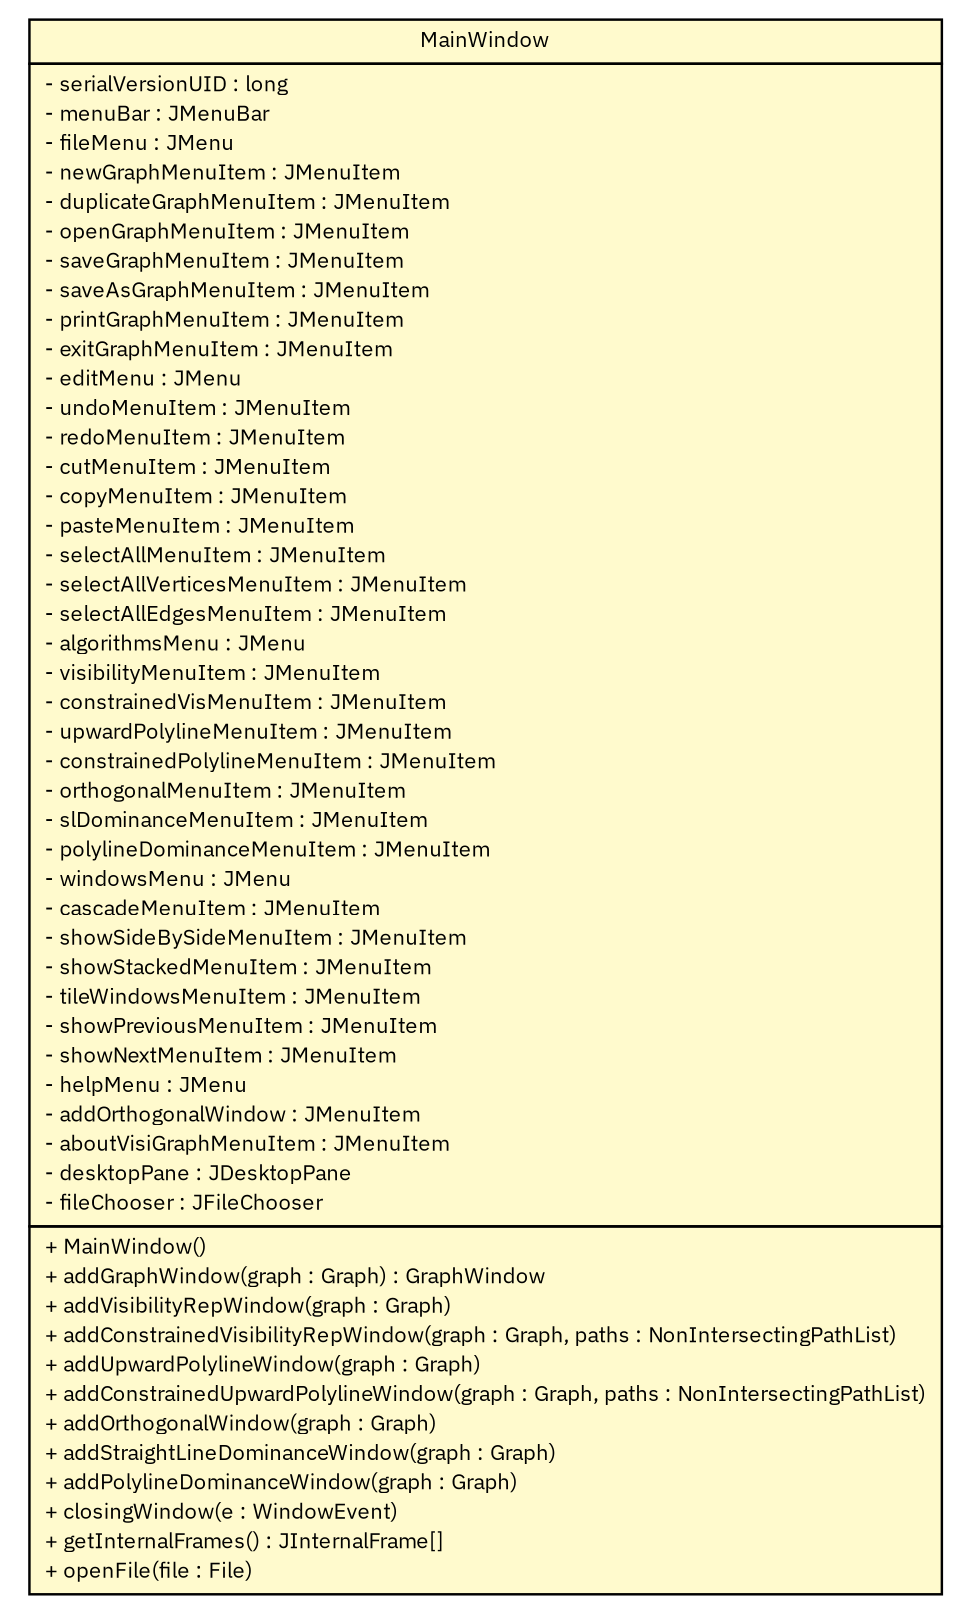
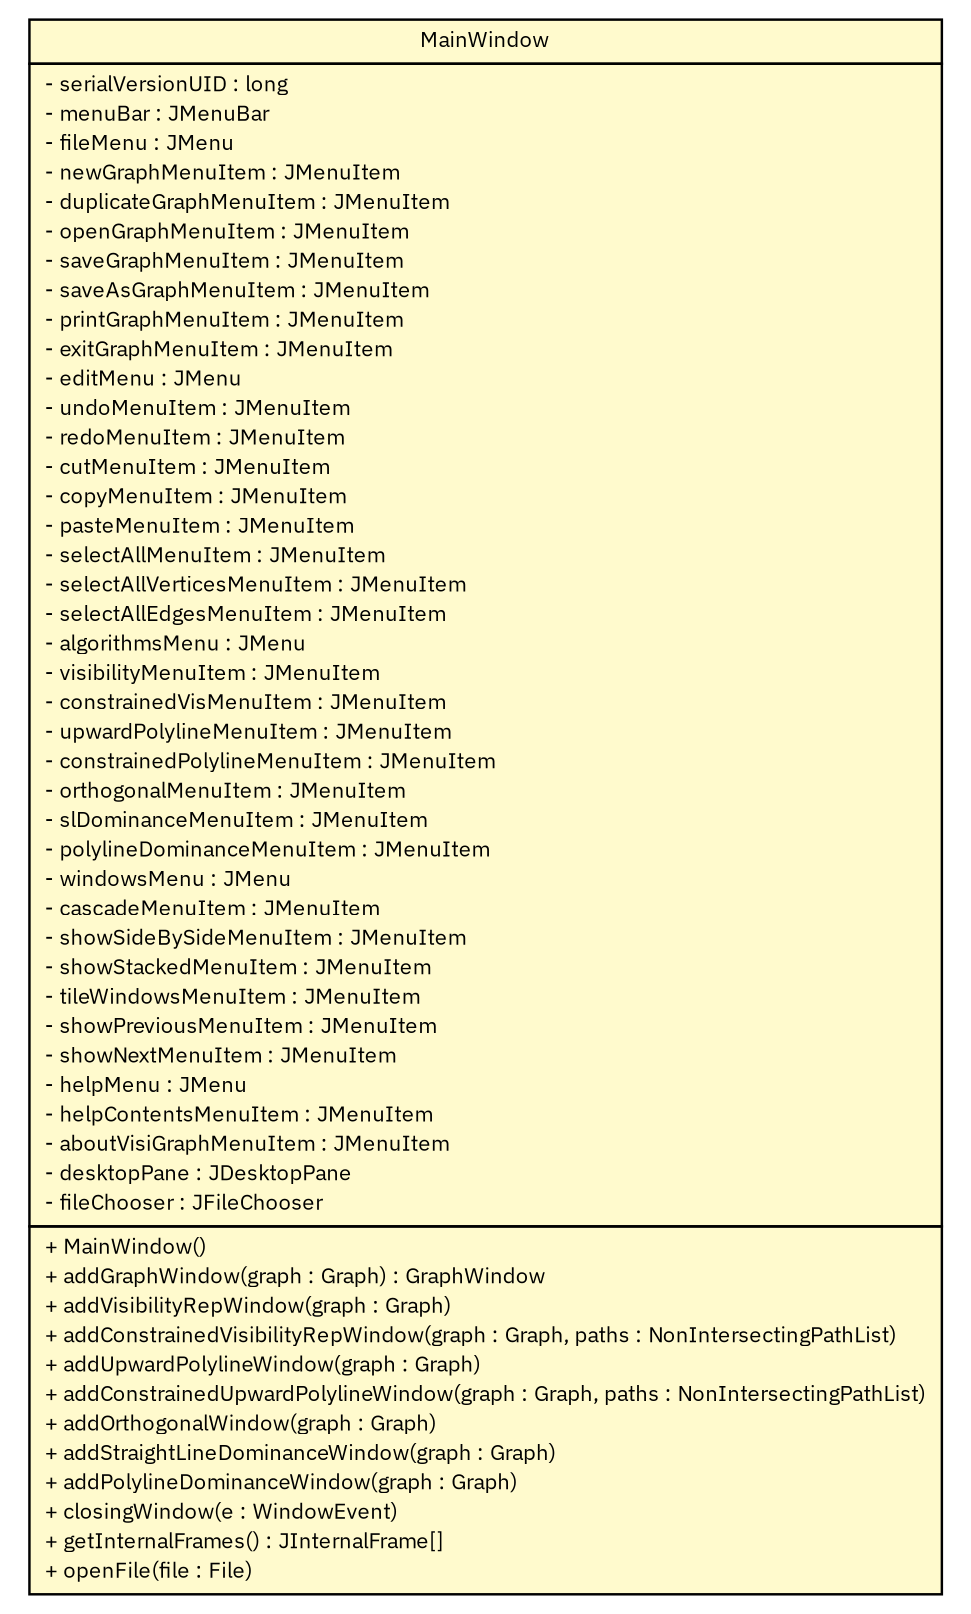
node "MainWindow": text "- addOrthogonalWindow : JMenuItem" -> "- helpContentsMenuItem : JMenuItem"
